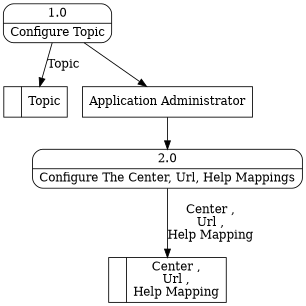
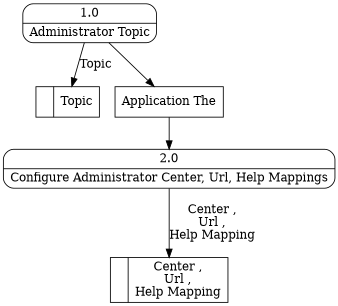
node "1.0": text "Configure Topic" -> "Administrator Topic"
node "Application Administrator": label "Application Administrator" -> "Application The"
node "2.0": text "Configure The Center, Url, Help Mappings" -> "Configure Administrator Center, Url, Help Mappings"
